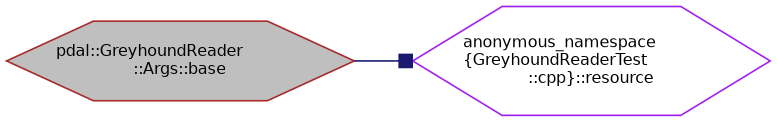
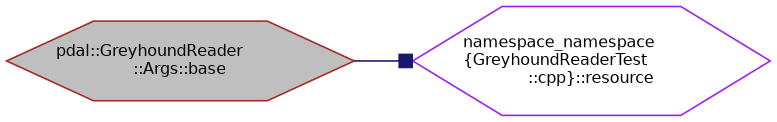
node "anonymous_namespace {GreyhoundReaderTest ::cpp}::resource": label "anonymous_namespace {GreyhoundReaderTest ::cpp}::resource" -> "namespace_namespace {GreyhoundReaderTest ::cpp}::resource"
